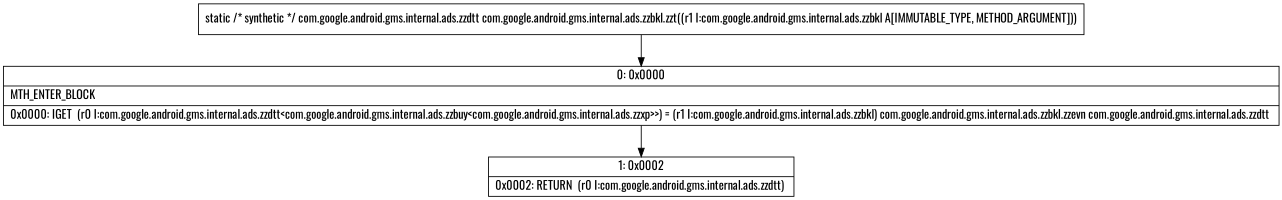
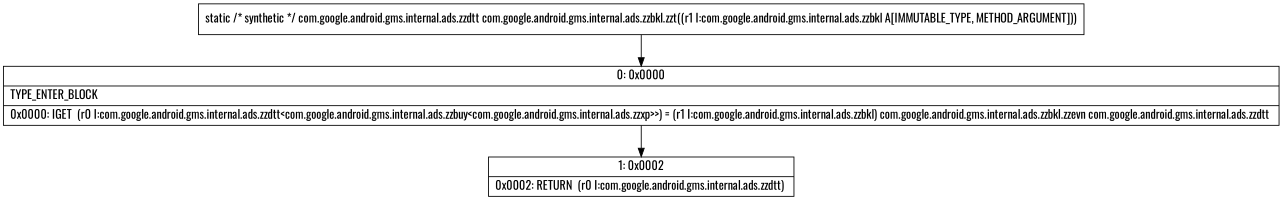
node "0: 0x0000": text "MTH_ENTER_BLOCK" -> "TYPE_ENTER_BLOCK"
